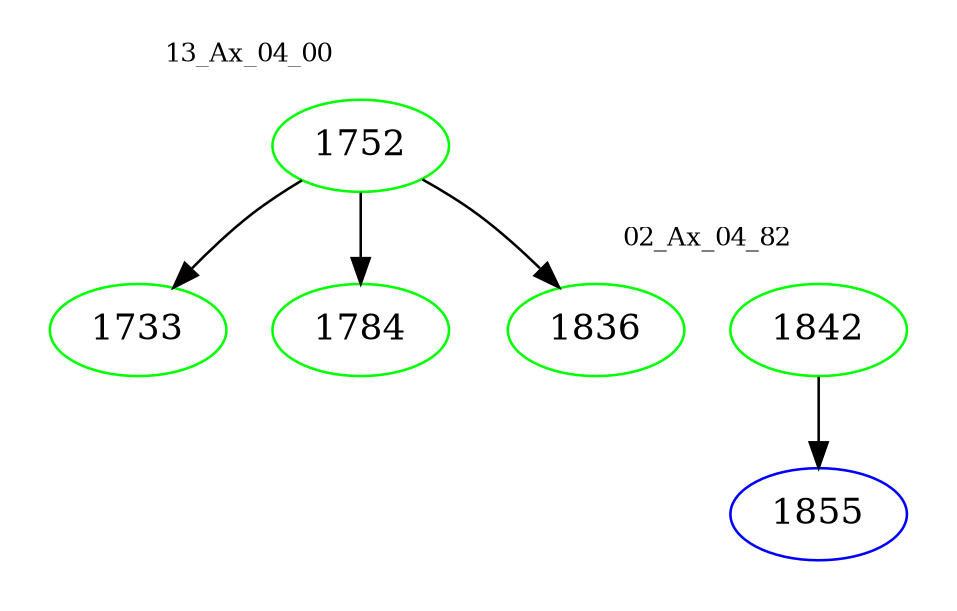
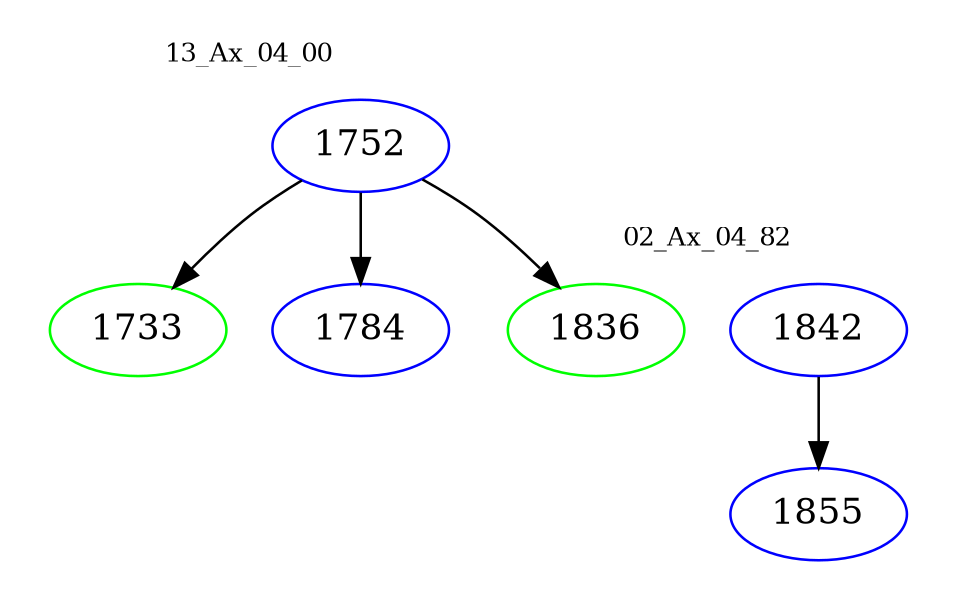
node "1752": color green -> blue
node "1784": color green -> blue
node "1842": color green -> blue
